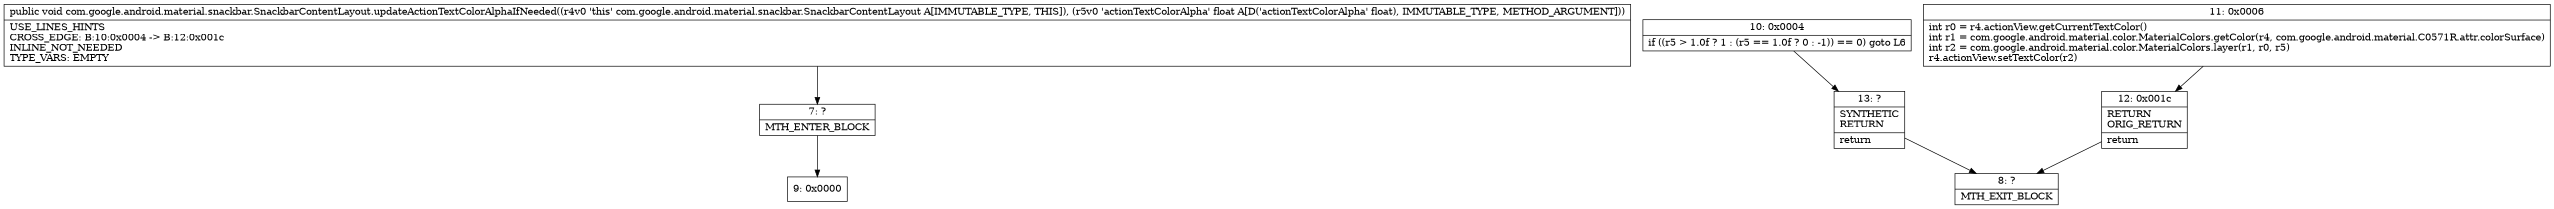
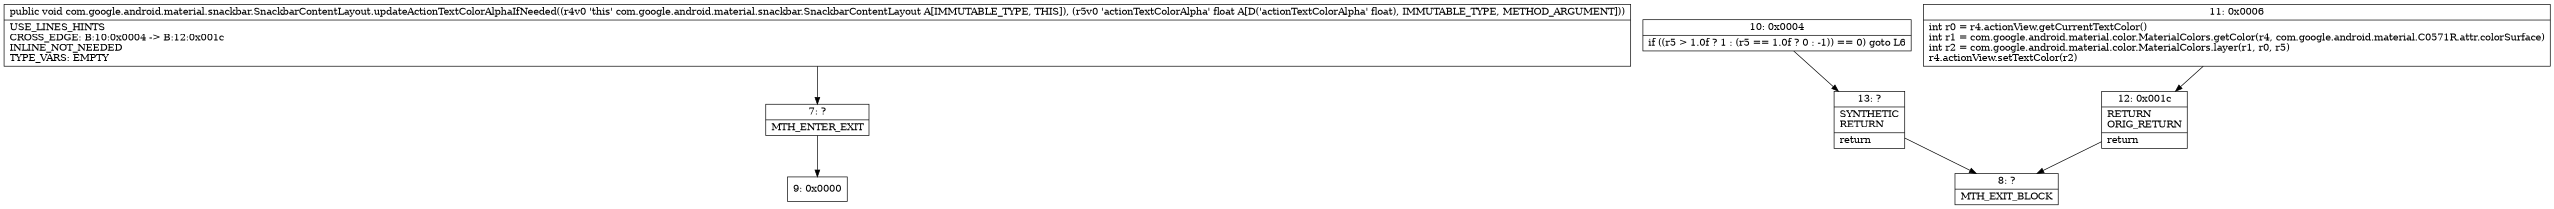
node "7: ?": text "MTH_ENTER_BLOCK" -> "MTH_ENTER_EXIT"
